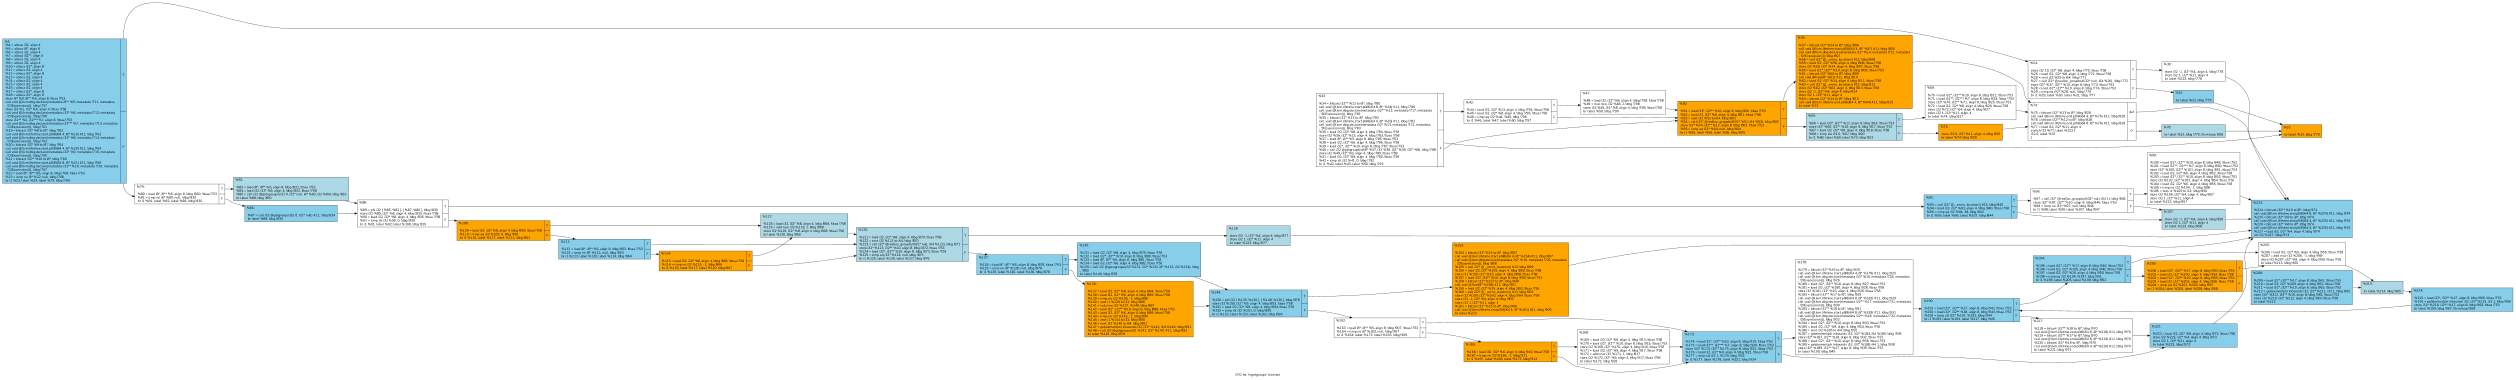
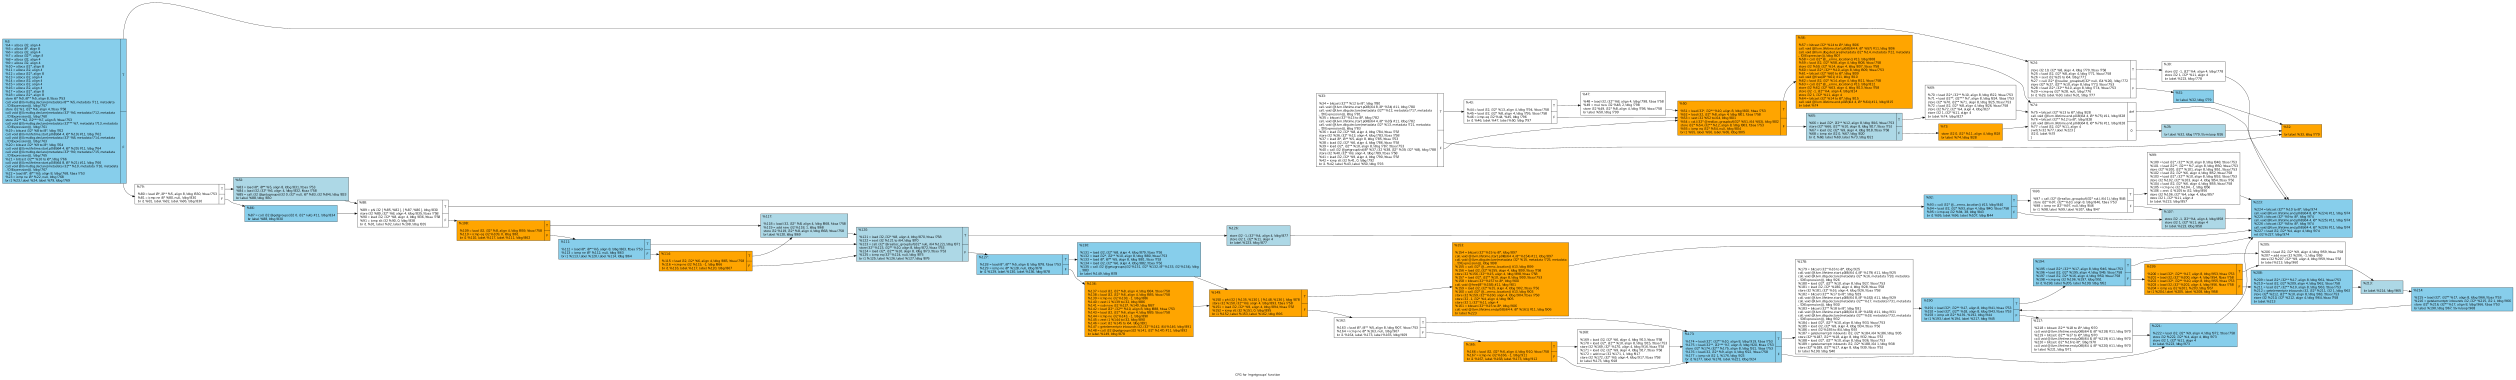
edge "%199:" -> "%208:": added
node "%149:": fillcolor skyblue -> orange
